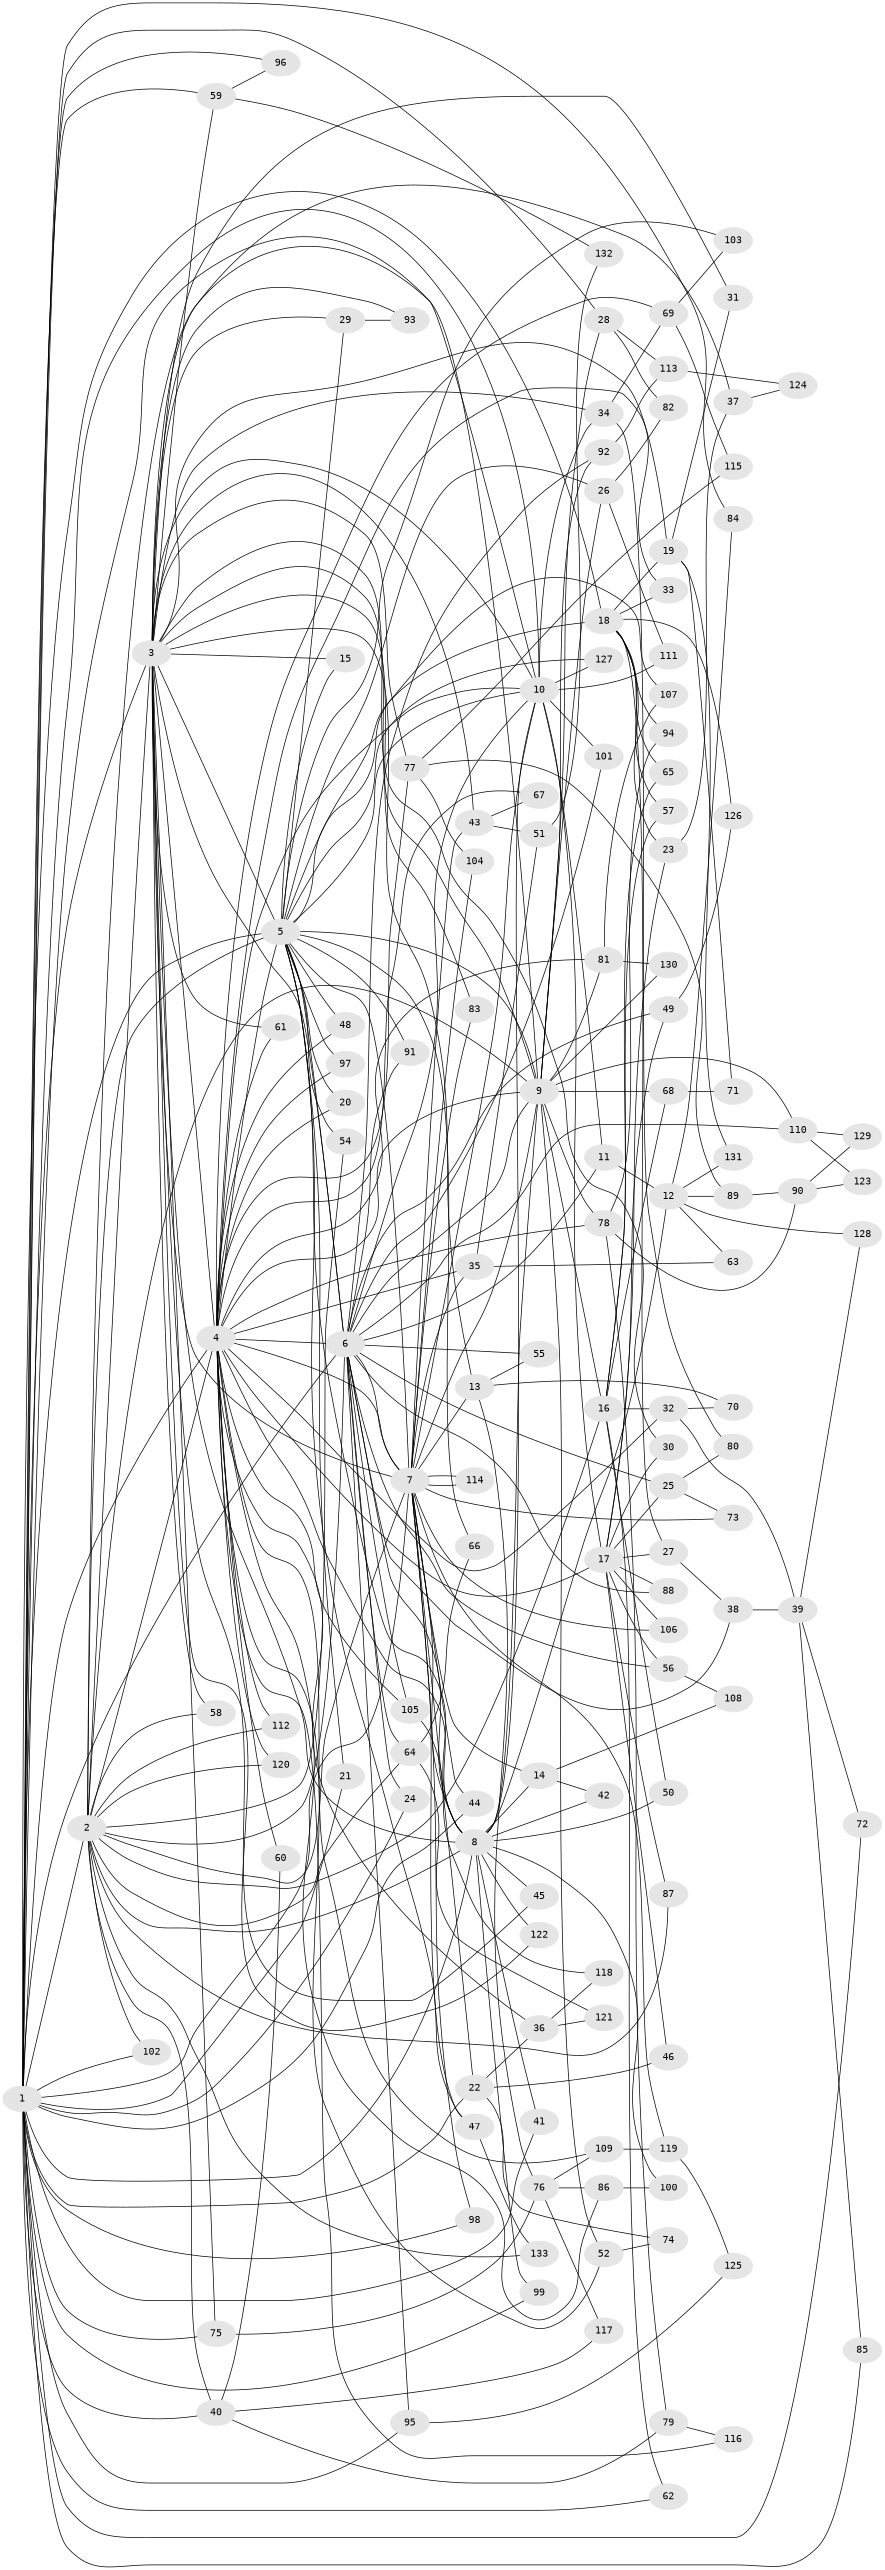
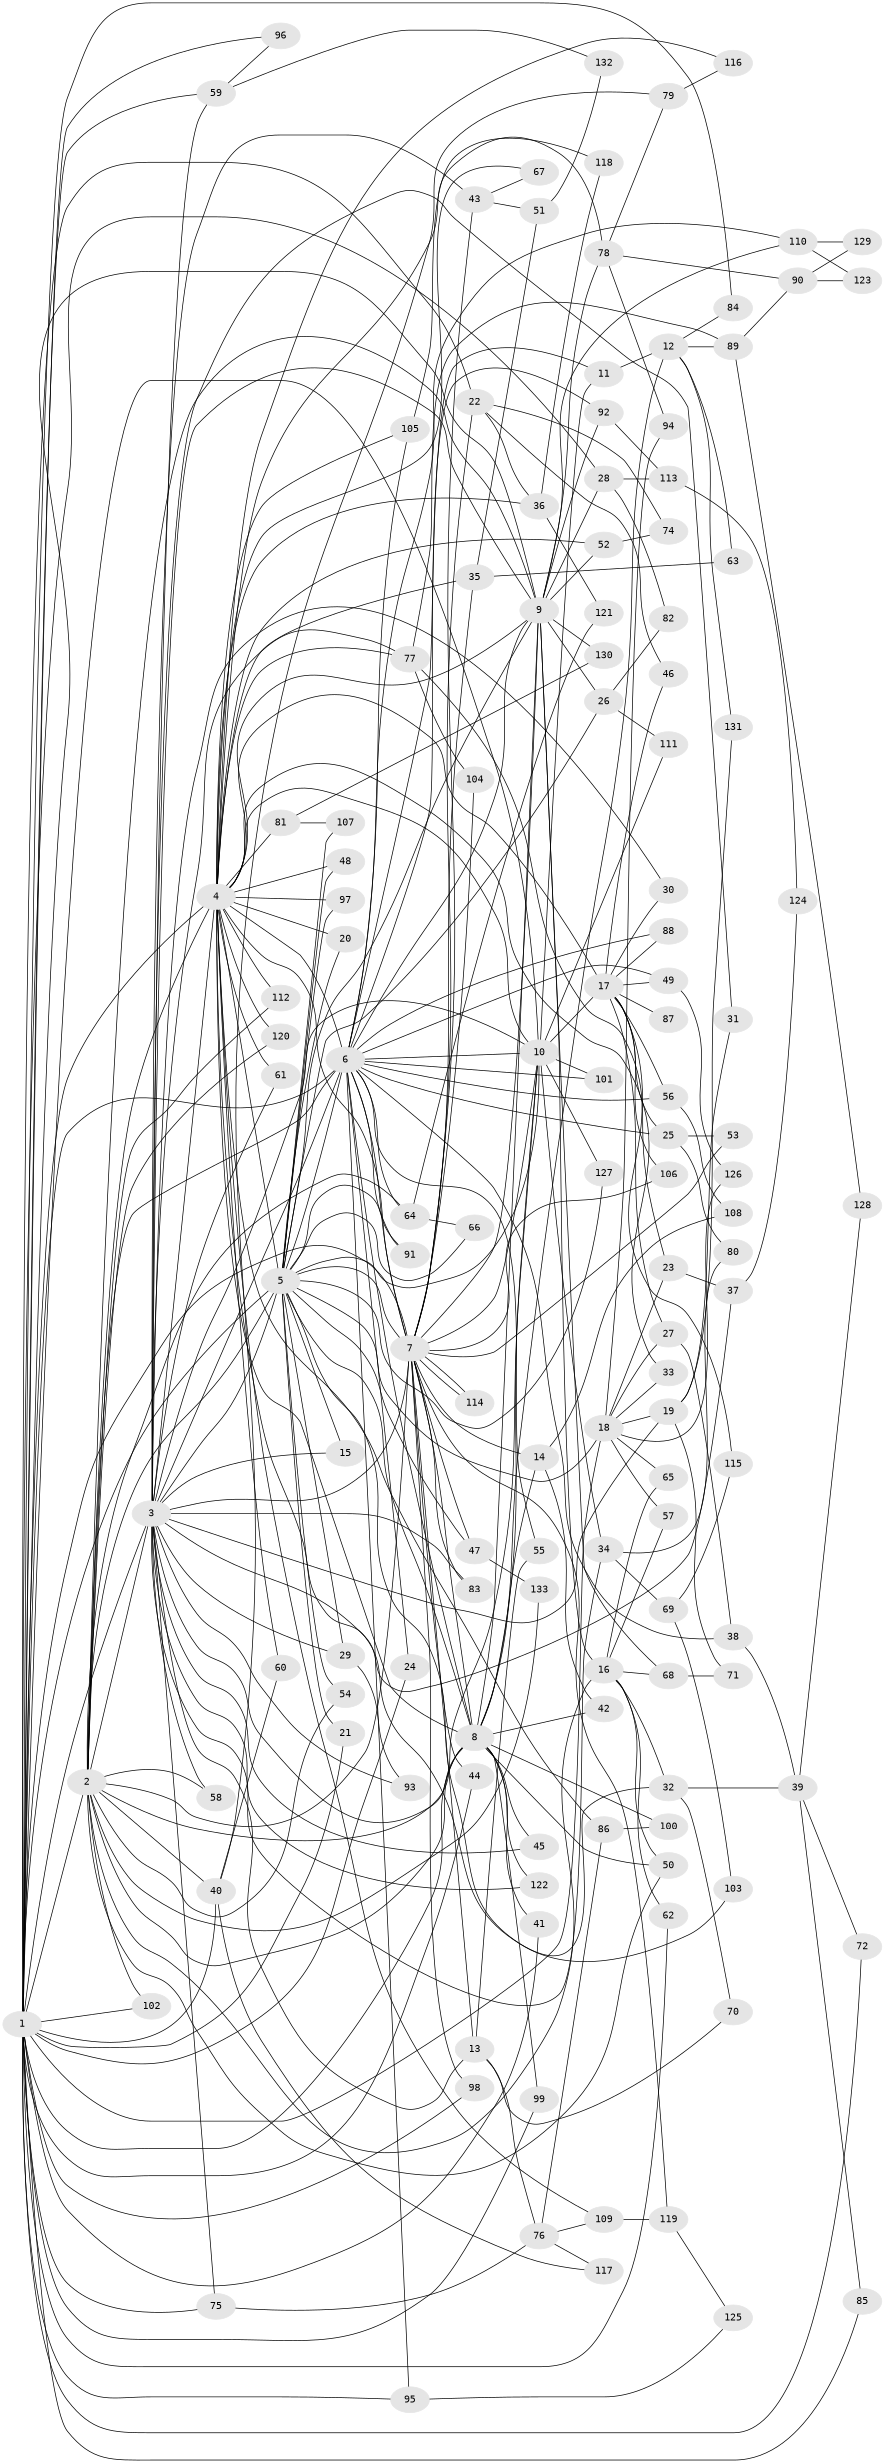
edge "69" -- "4": removed
edge "81" -- "9": removed
edge "12" -- "128": now "89" -- "128"
node "73": label "73" -> "53"
edge "2" -- "87": now "2" -- "50"
